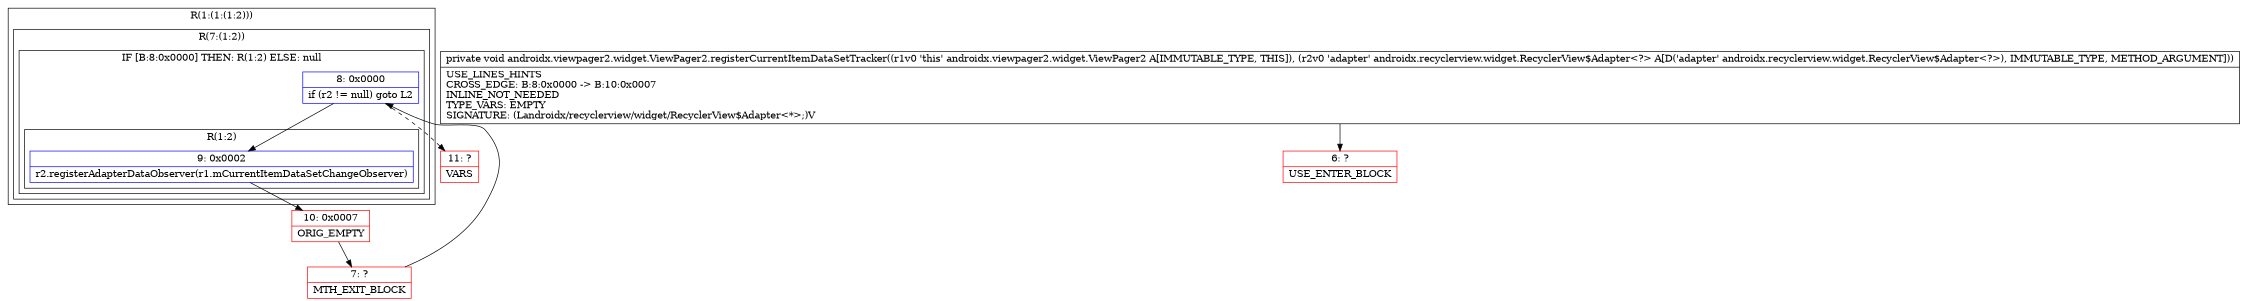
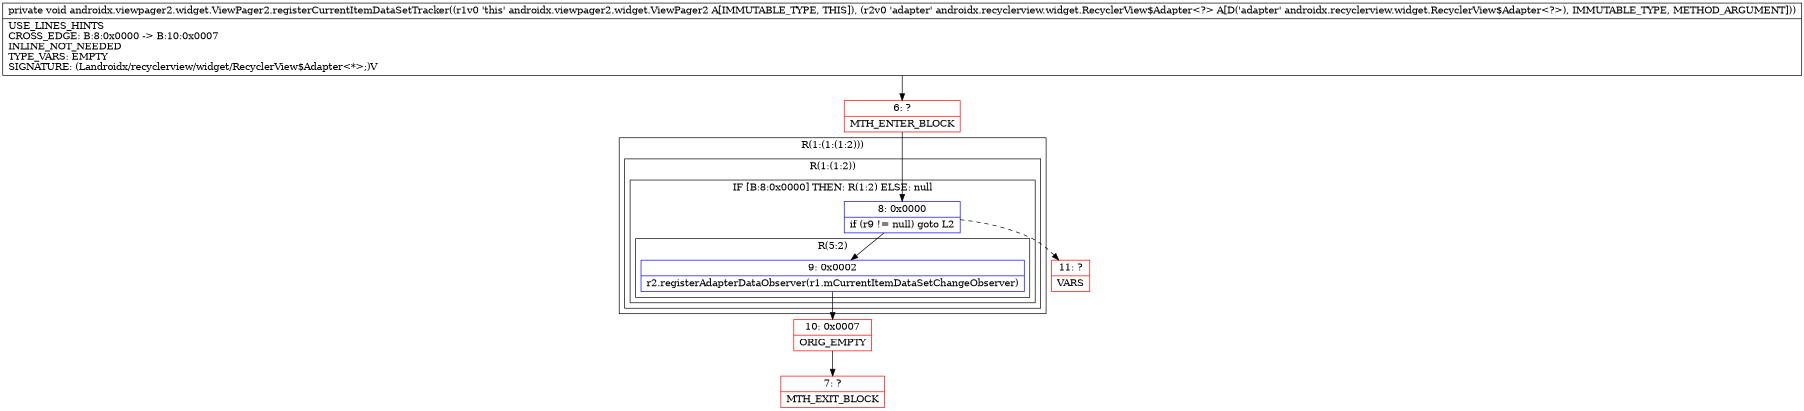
cluster "R(7:(1:2))": label "R(7:(1:2))" -> "R(1:(1:2))"
node "8: 0x0000": text "if (r2 != null) goto L2" -> "if (r9 != null) goto L2"
cluster "R(1:2)": label "R(1:2)" -> "R(5:2)"
edge "7: ?" -> "8: 0x0000": now "6: ?" -> "8: 0x0000"
node "6: ?": text "USE_ENTER_BLOCK" -> "MTH_ENTER_BLOCK"
